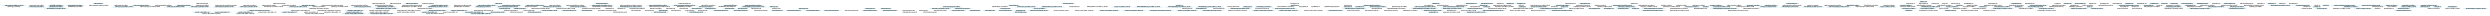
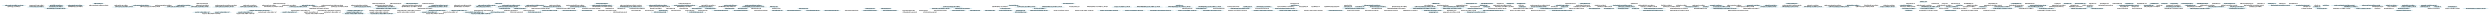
node "org.apache.commons:commons-lang3:jar:3.17.0:compile": removed
